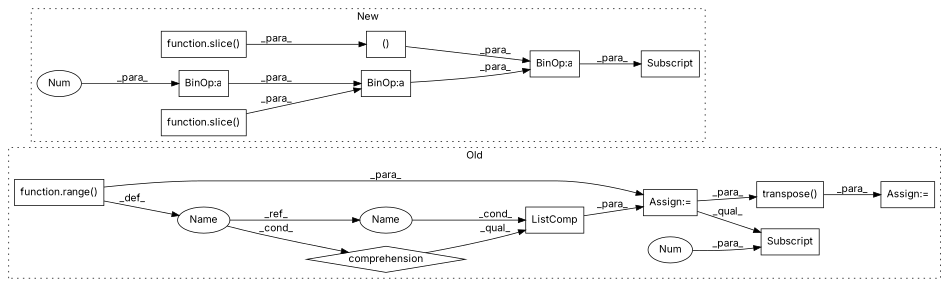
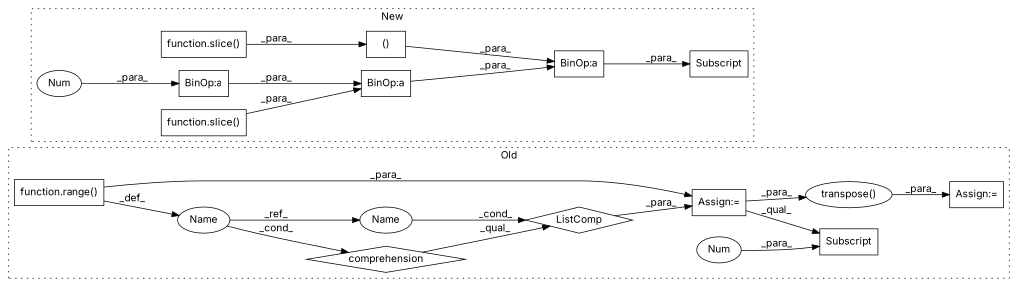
node "transpose()": shape box -> ellipse
node "ListComp": shape box -> diamond
